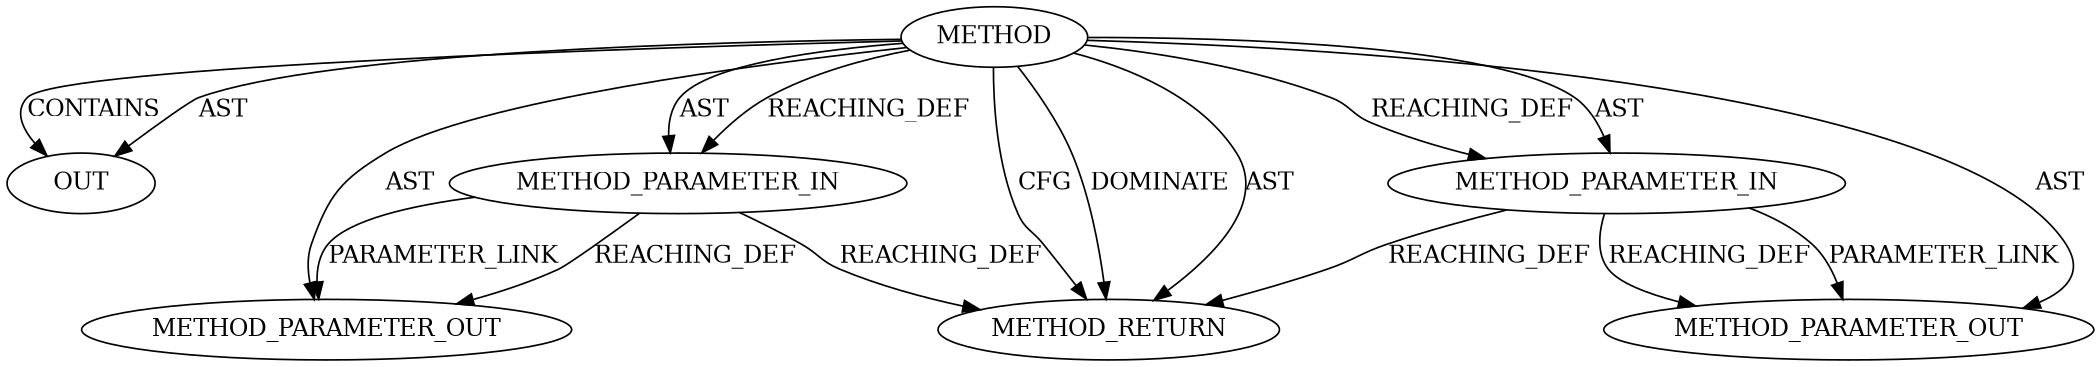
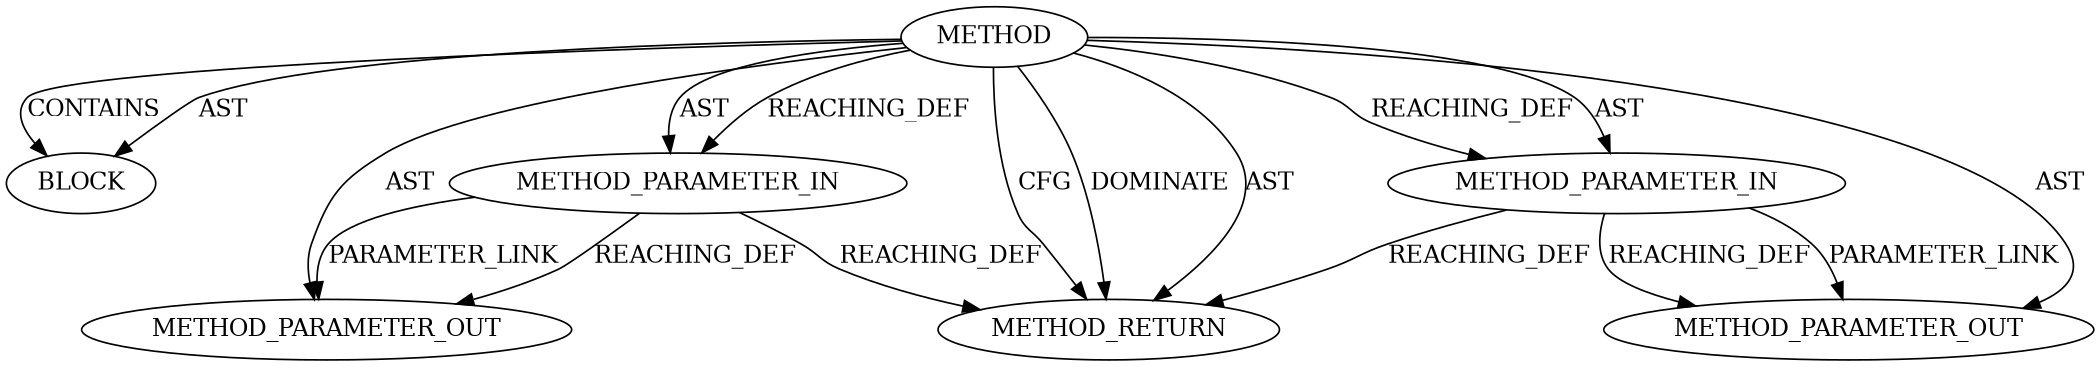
node "OUT": label "OUT" -> "BLOCK"
